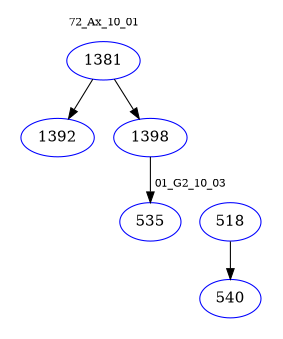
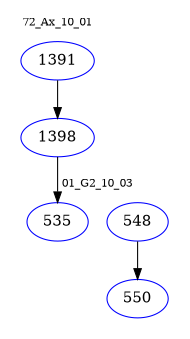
node "1381": label "1381" -> "1391"
node "1392": removed
node "518": label "518" -> "548"
node "540": label "540" -> "550"
